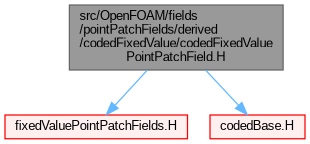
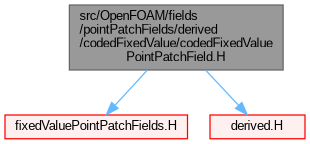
node "codedBase.H": label "codedBase.H" -> "derived.H"
